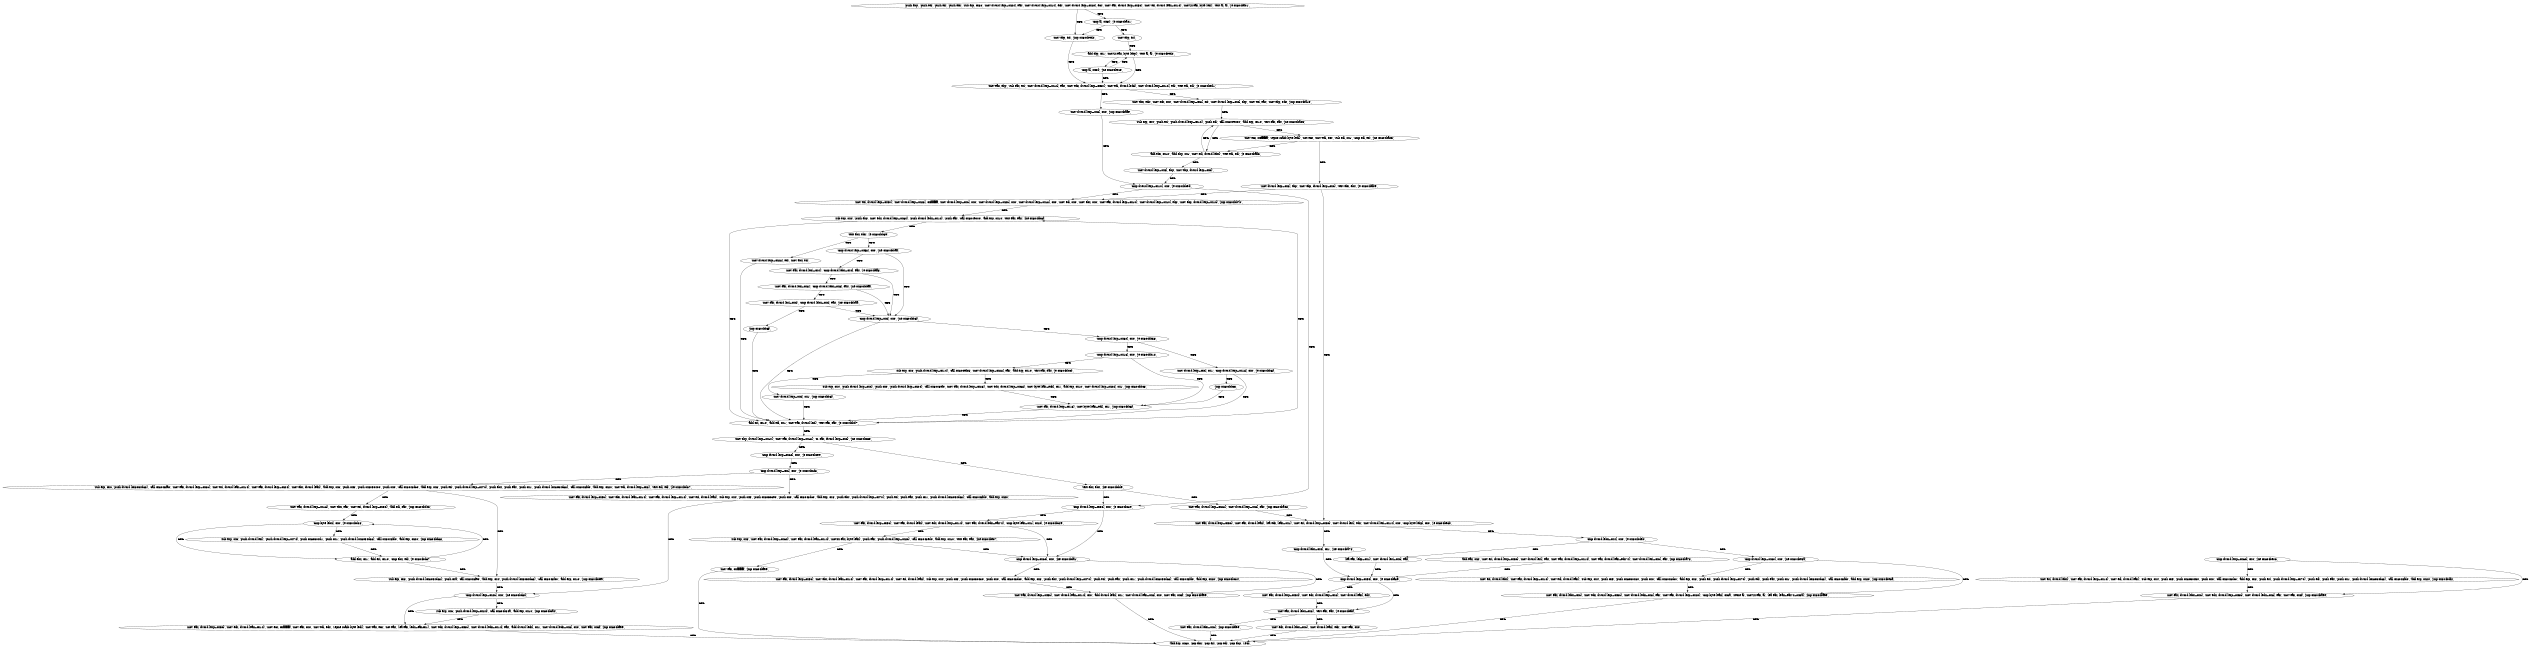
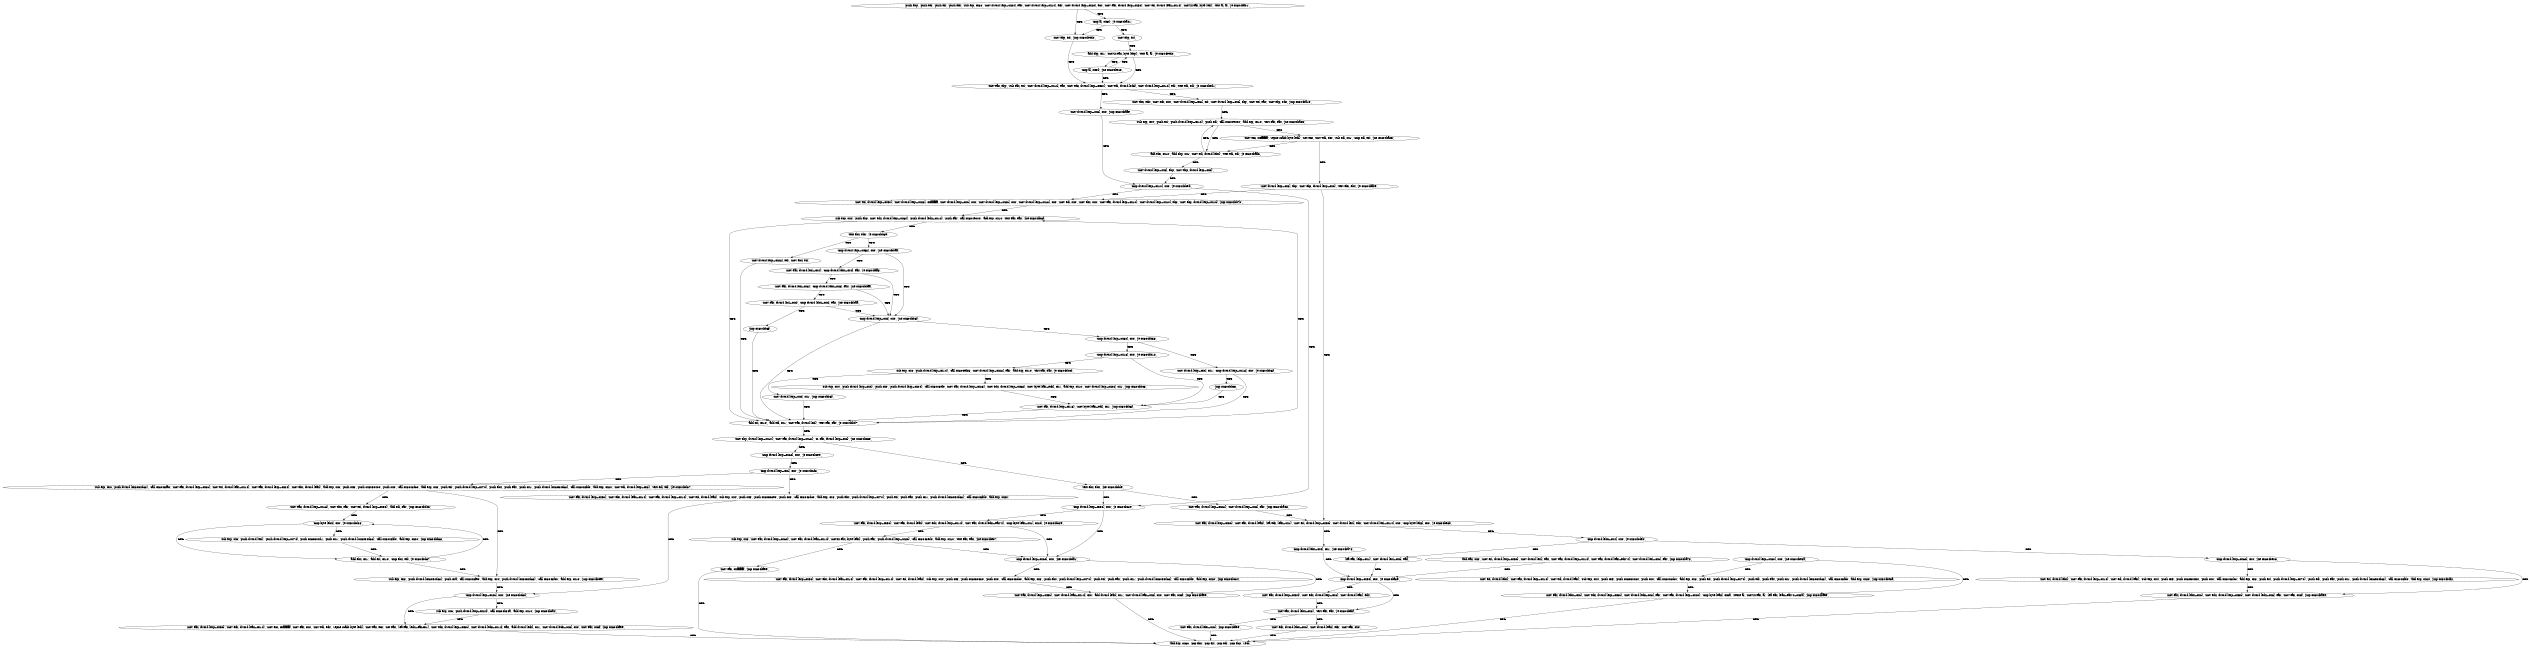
edge "'cmp dword [ebx+0x4], 0x0', 'je 0x804bdeb'," -> "'cmp dword [esp+0x60], 0x0', 'jne 0x804be8a',": now "'cmp dword [ebx+0x4], 0x0', 'je 0x804bdeb'," -> "'cmp dword [esp+0x60], 0x0', 'jne 0x804be06',"
